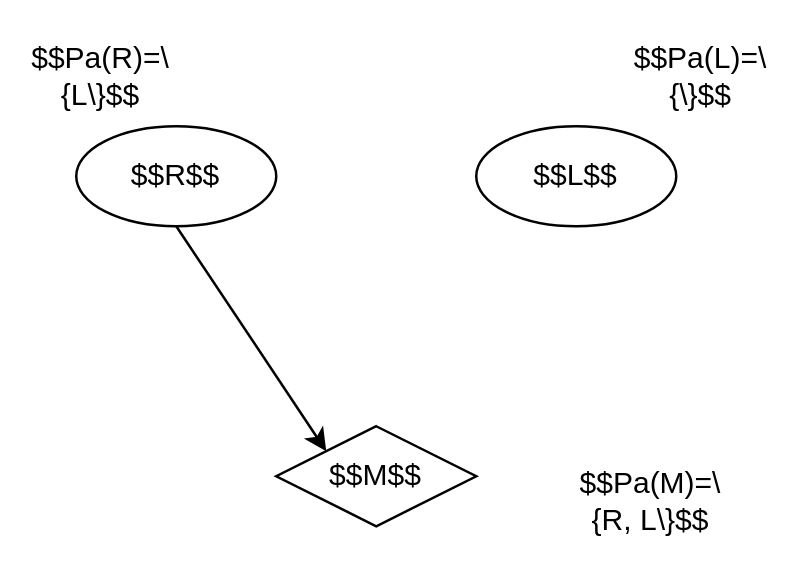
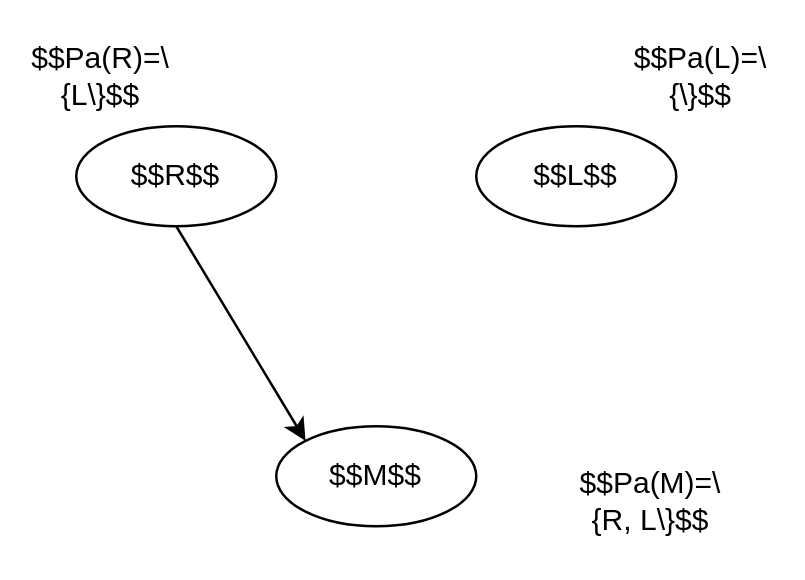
node "$$M$$": shape diamond -> ellipse
